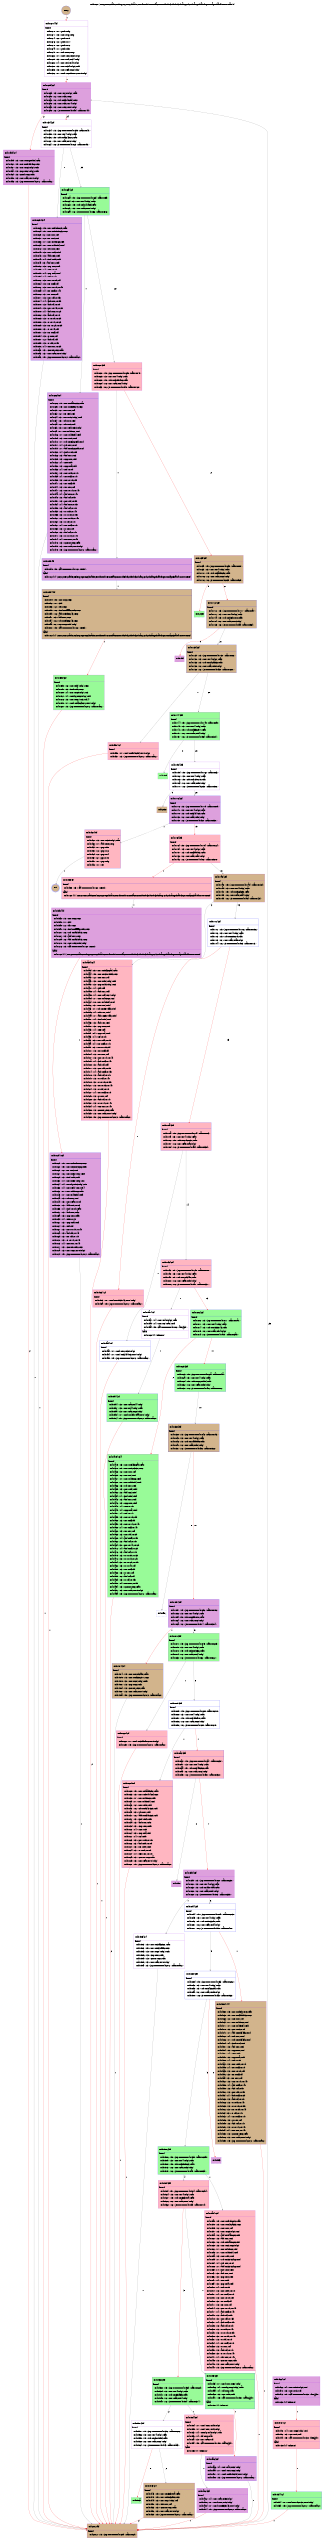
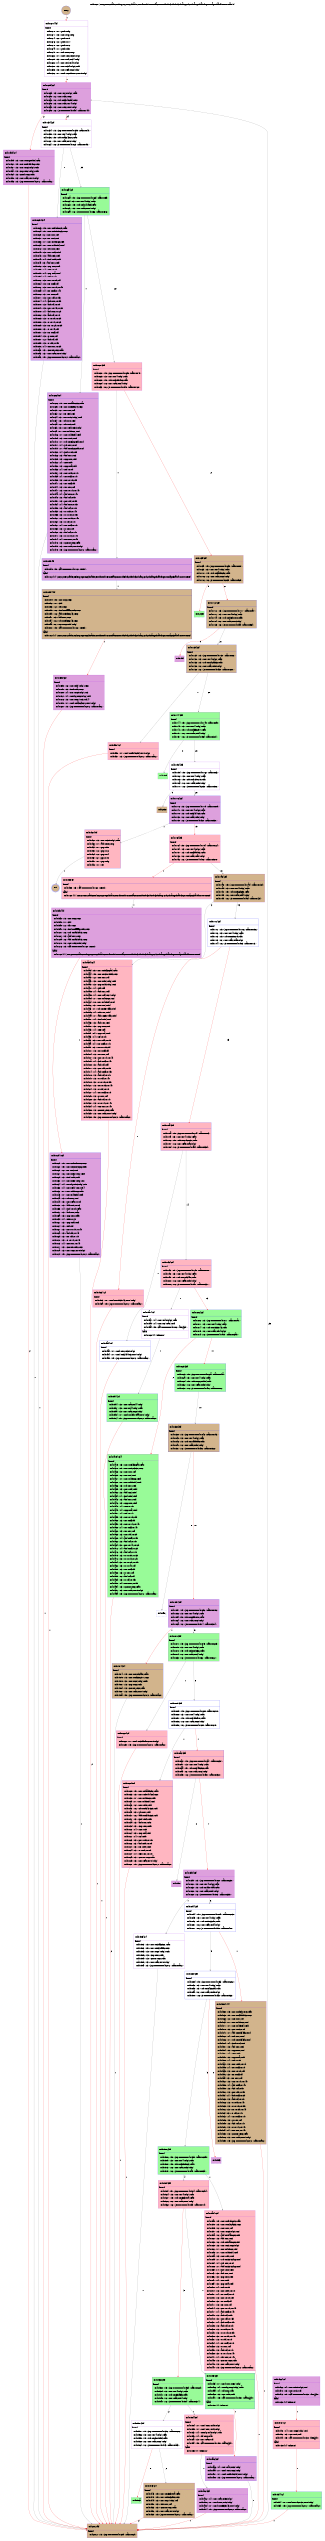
node "0x401e05 [32]": fillcolor palegreen -> plum
